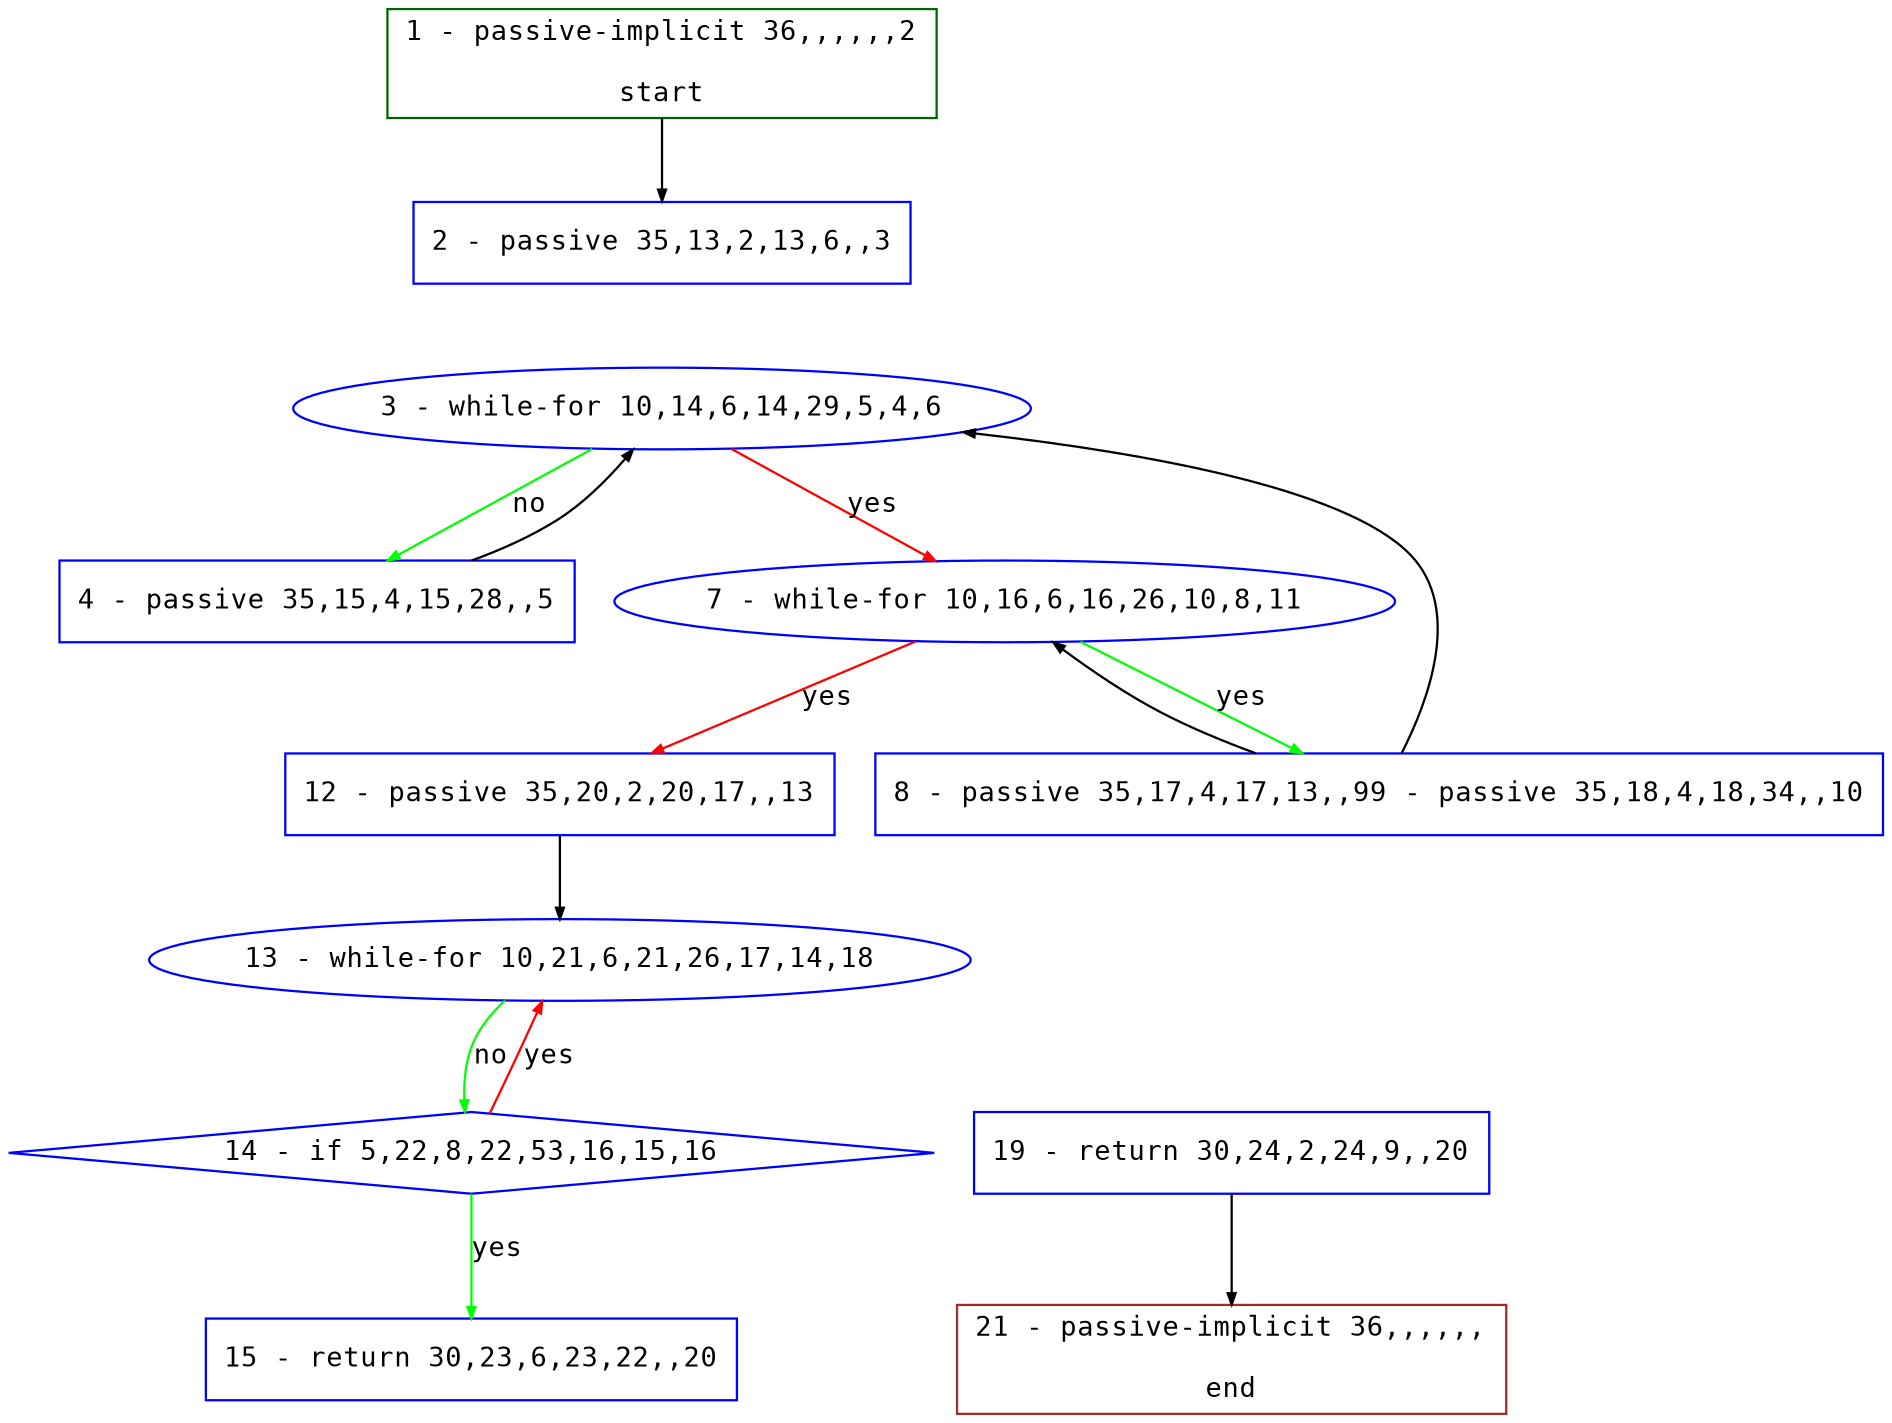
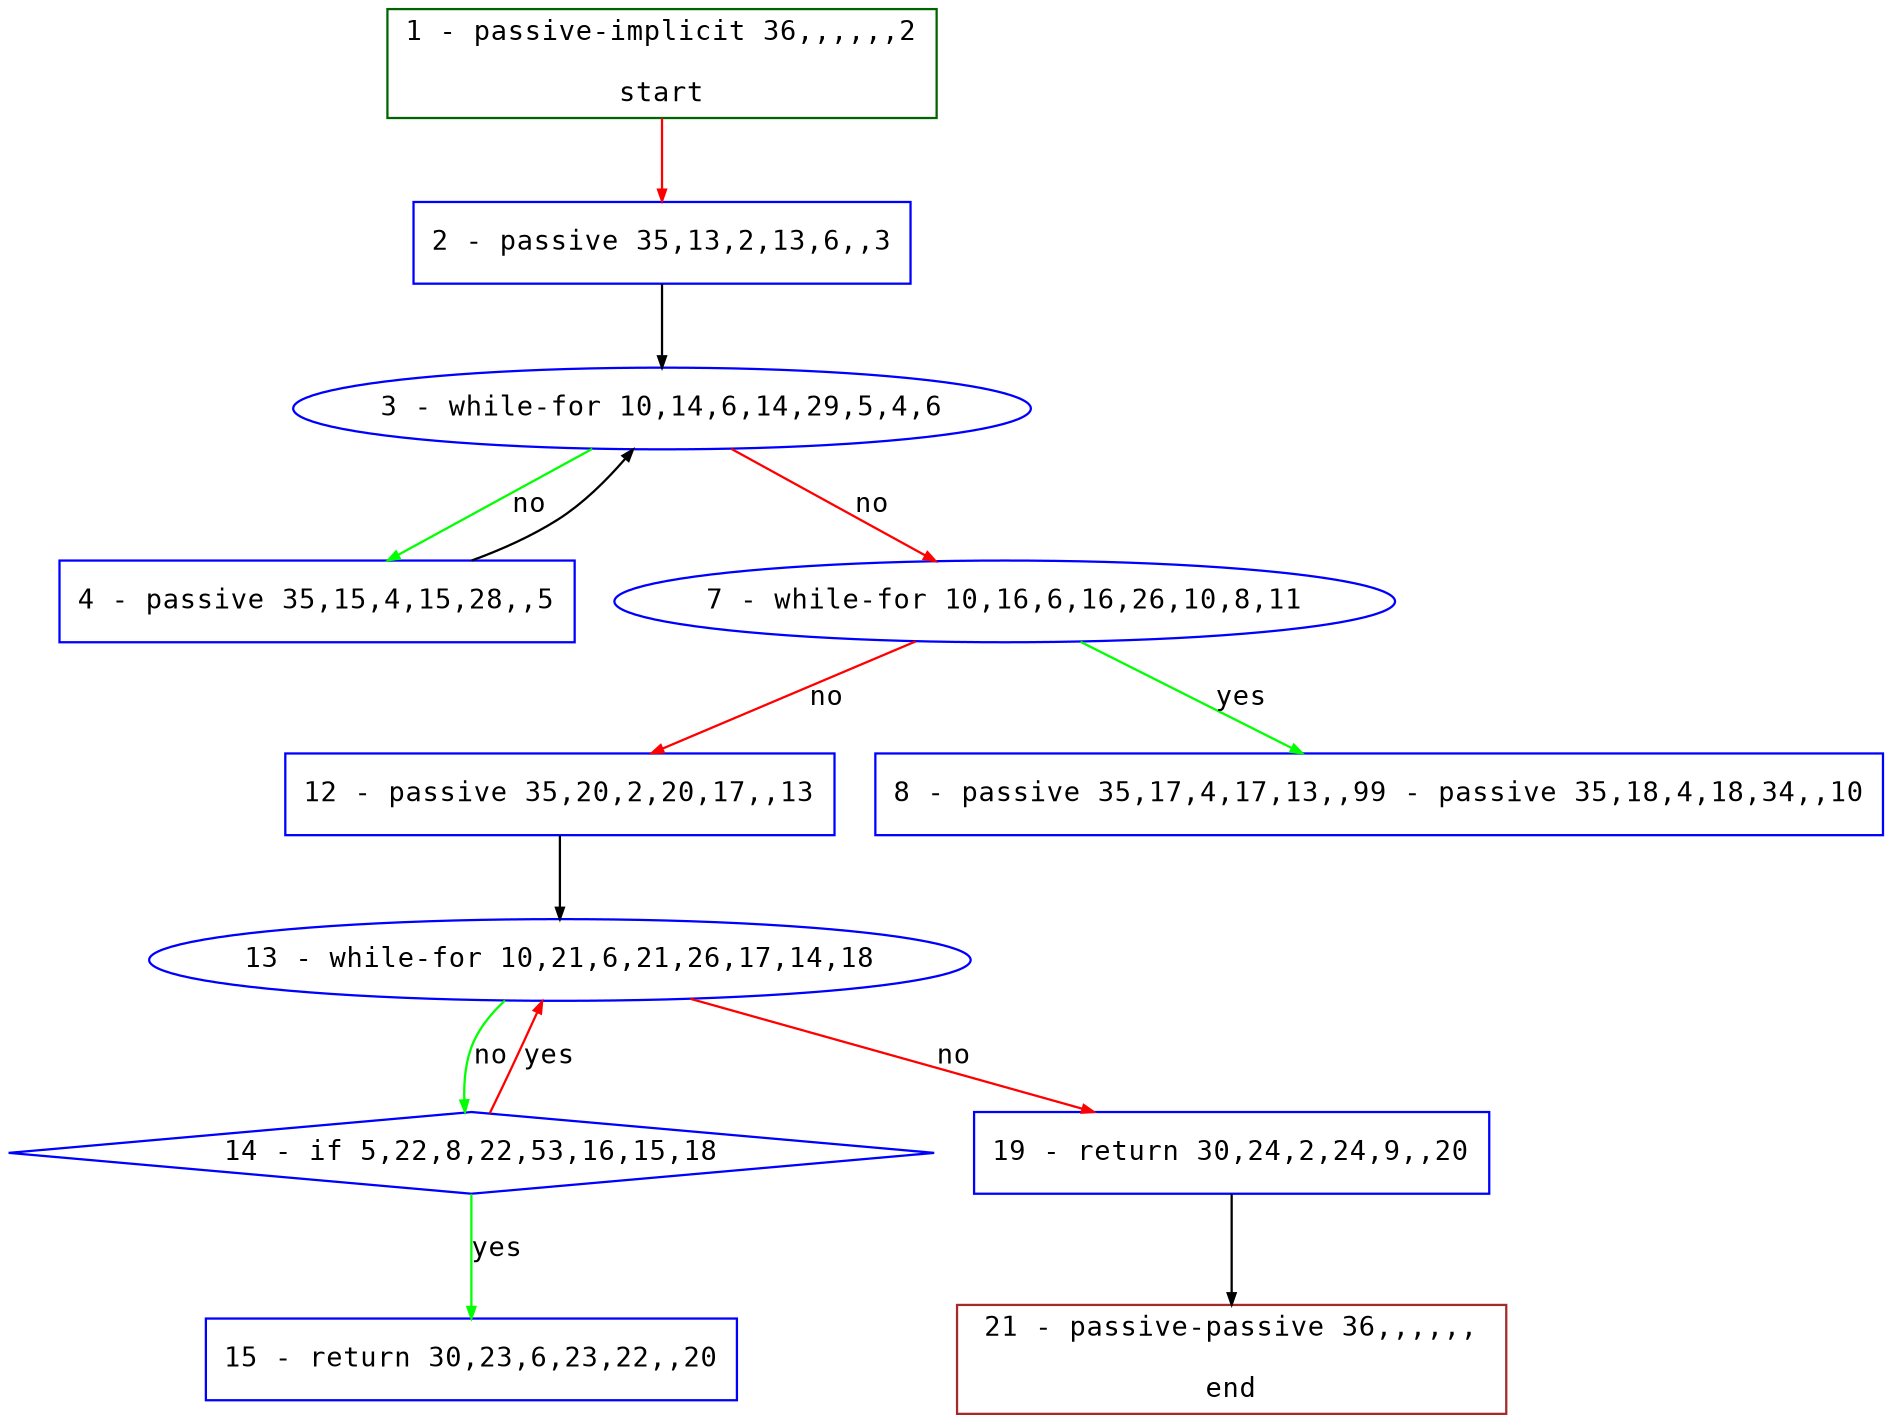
edge "1 - passive-implicit 36,,,,,,2 start" -> "2 - passive 35,13,2,13,6,,3": color #000000 -> #ff0000
edge "8 - passive 35,17,4,17,13,,99 - passive 35,18,4,18,34,,10" -> "3 - while-for 10,14,6,14,29,5,4,6": now "2 - passive 35,13,2,13,6,,3" -> "3 - while-for 10,14,6,14,29,5,4,6"
edge "3 - while-for 10,14,6,14,29,5,4,6" -> "7 - while-for 10,16,6,16,26,10,8,11": label "yes" -> "no"
edge "7 - while-for 10,16,6,16,26,10,8,11" -> "12 - passive 35,20,2,20,17,,13": label "yes" -> "no"
edge "8 - passive 35,17,4,17,13,,99 - passive 35,18,4,18,34,,10" -> "7 - while-for 10,16,6,16,26,10,8,11": removed
edge "13 - while-for 10,21,6,21,26,17,14,18" -> "19 - return 30,24,2,24,9,,20": added, label "no"
node "14 - if 5,22,8,22,53,16,15,16": label "14 - if 5,22,8,22,53,16,15,16" -> "14 - if 5,22,8,22,53,16,15,18"
node "21 - passive-implicit 36,,,,,, end": label "21 - passive-implicit 36,,,,,, end" -> "21 - passive-passive 36,,,,,, end"
